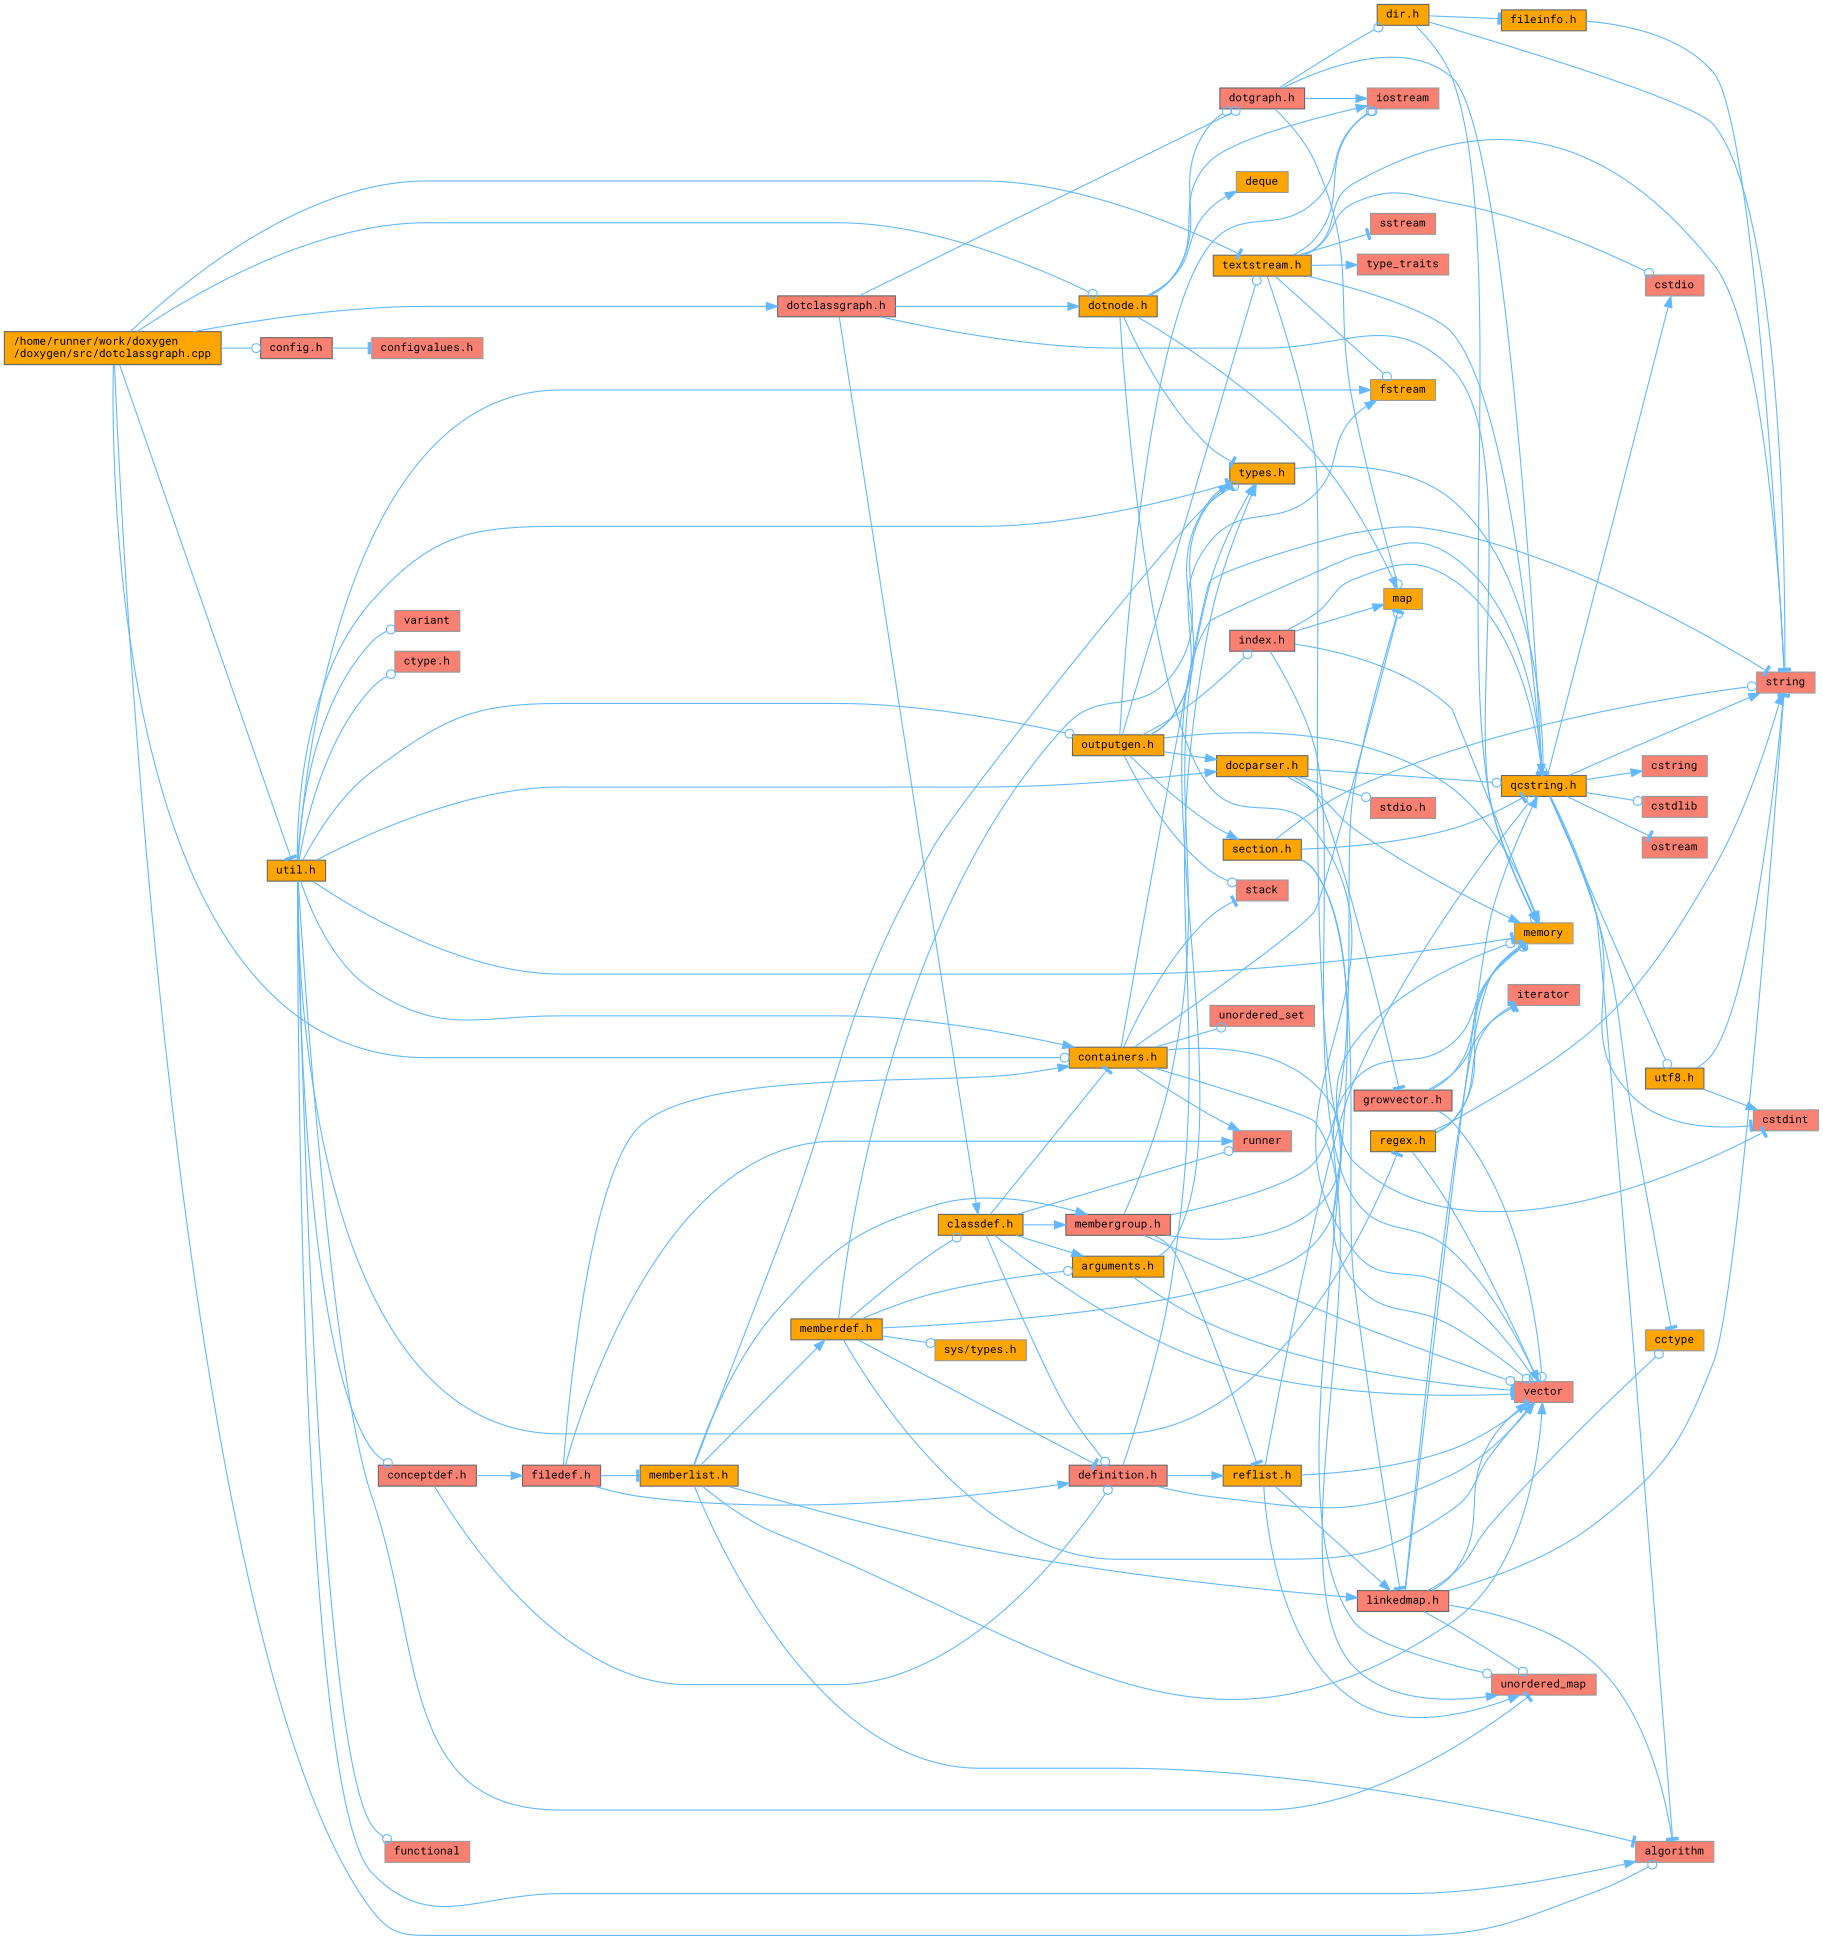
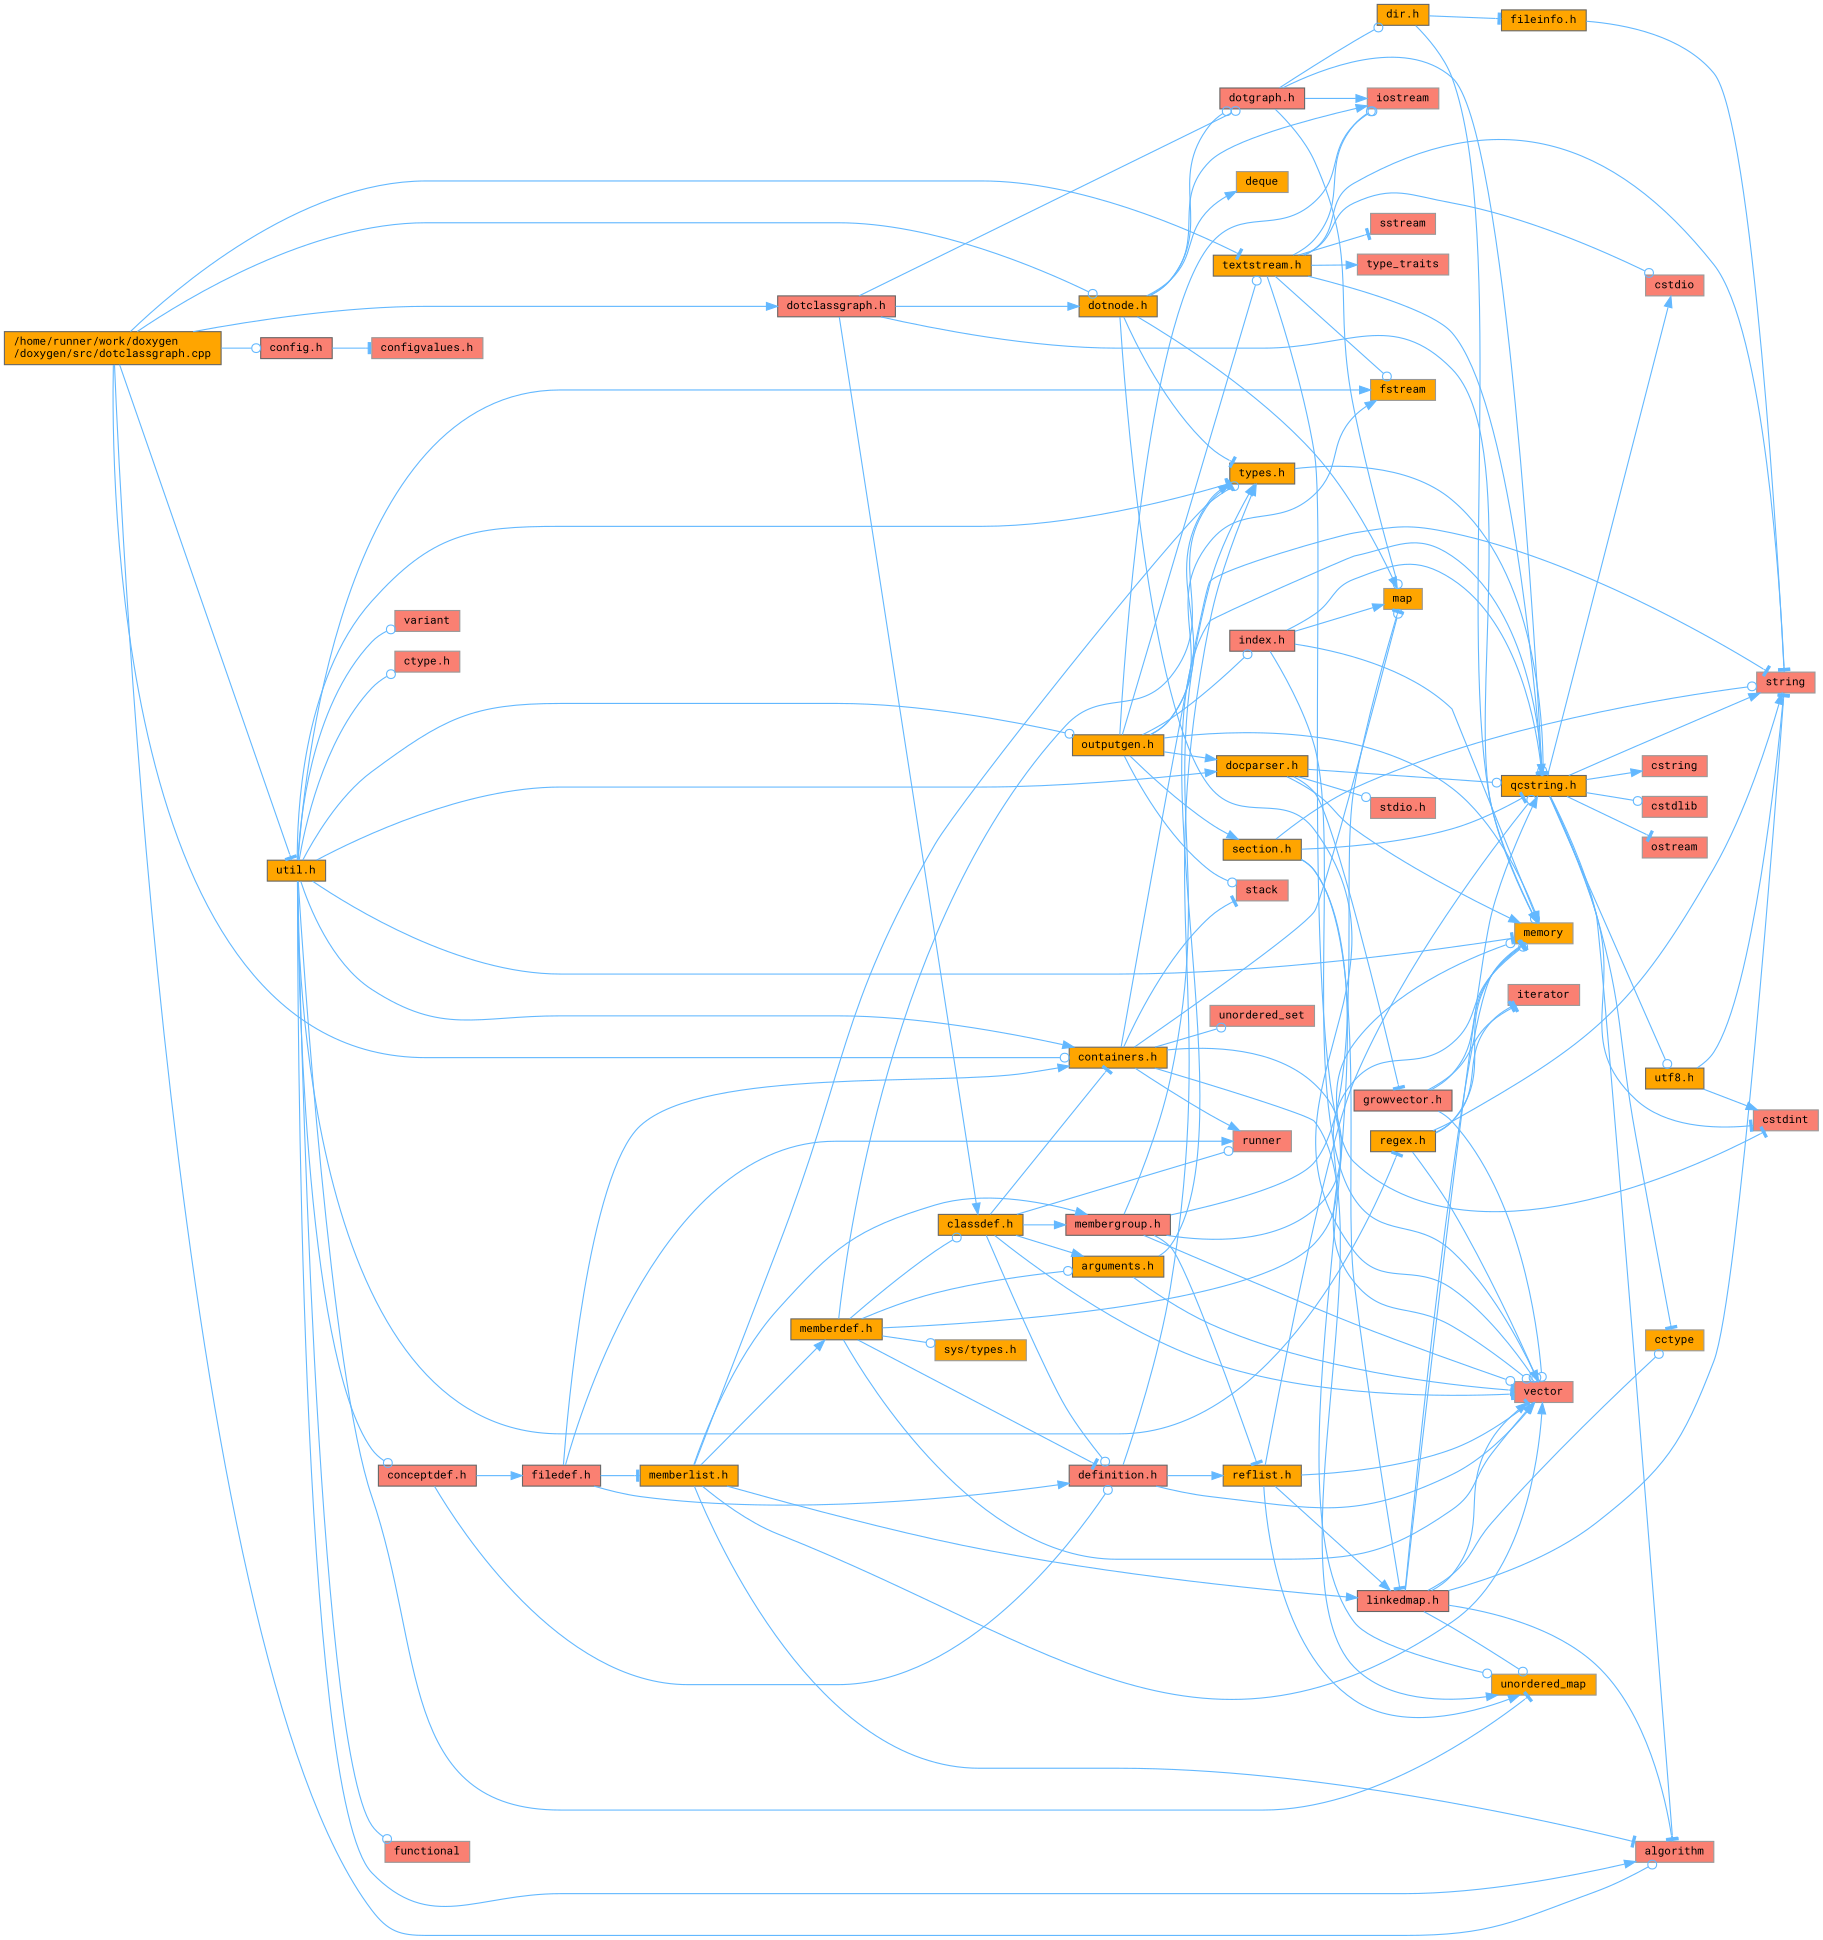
edge "dir.h" -> "string": removed
node "unordered_map": fillcolor salmon -> orange
